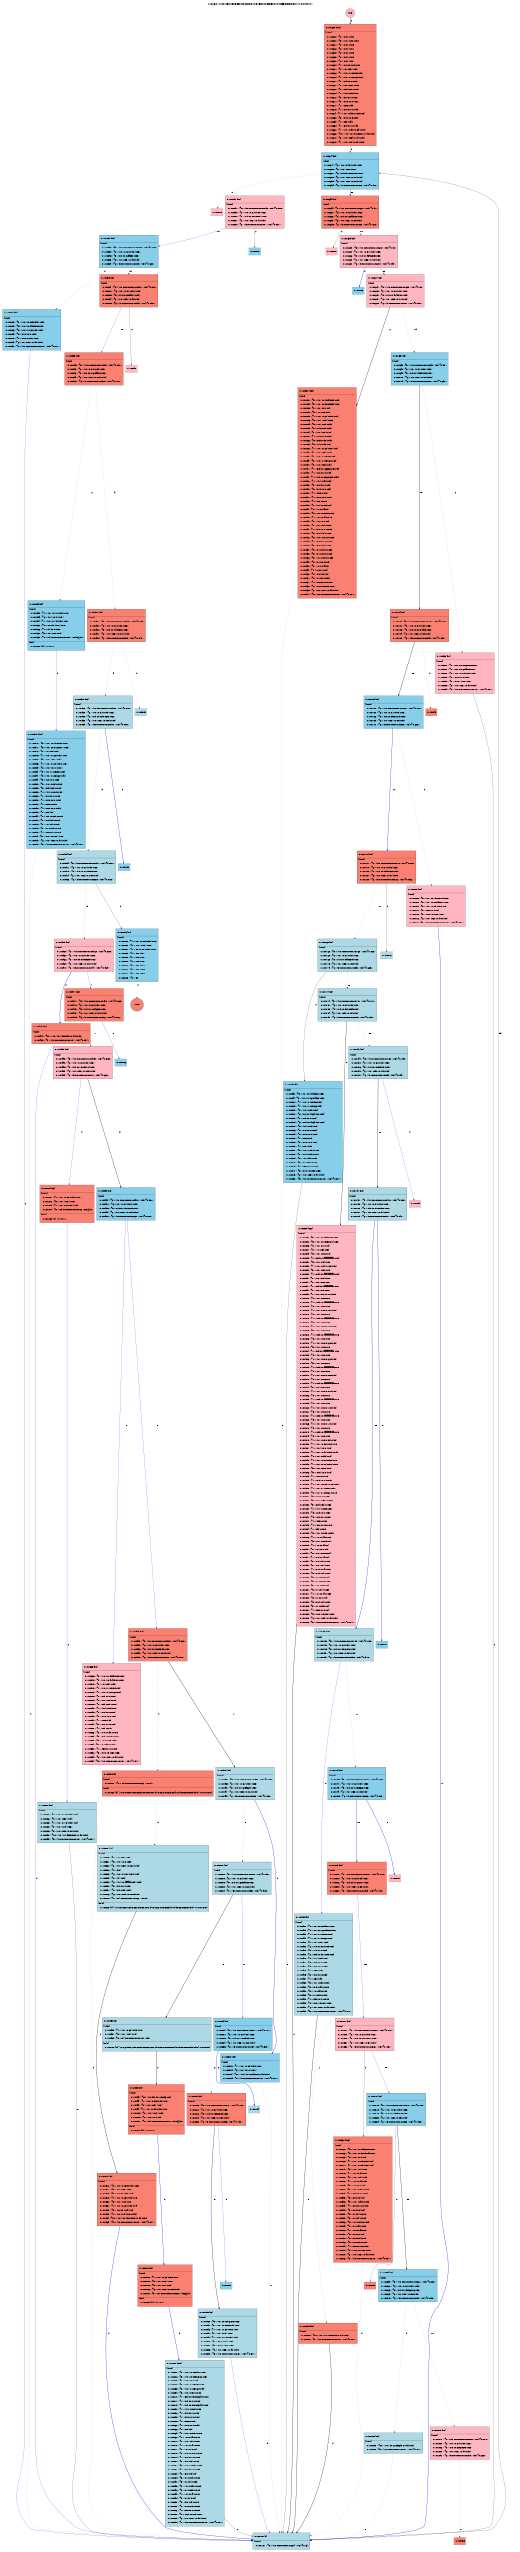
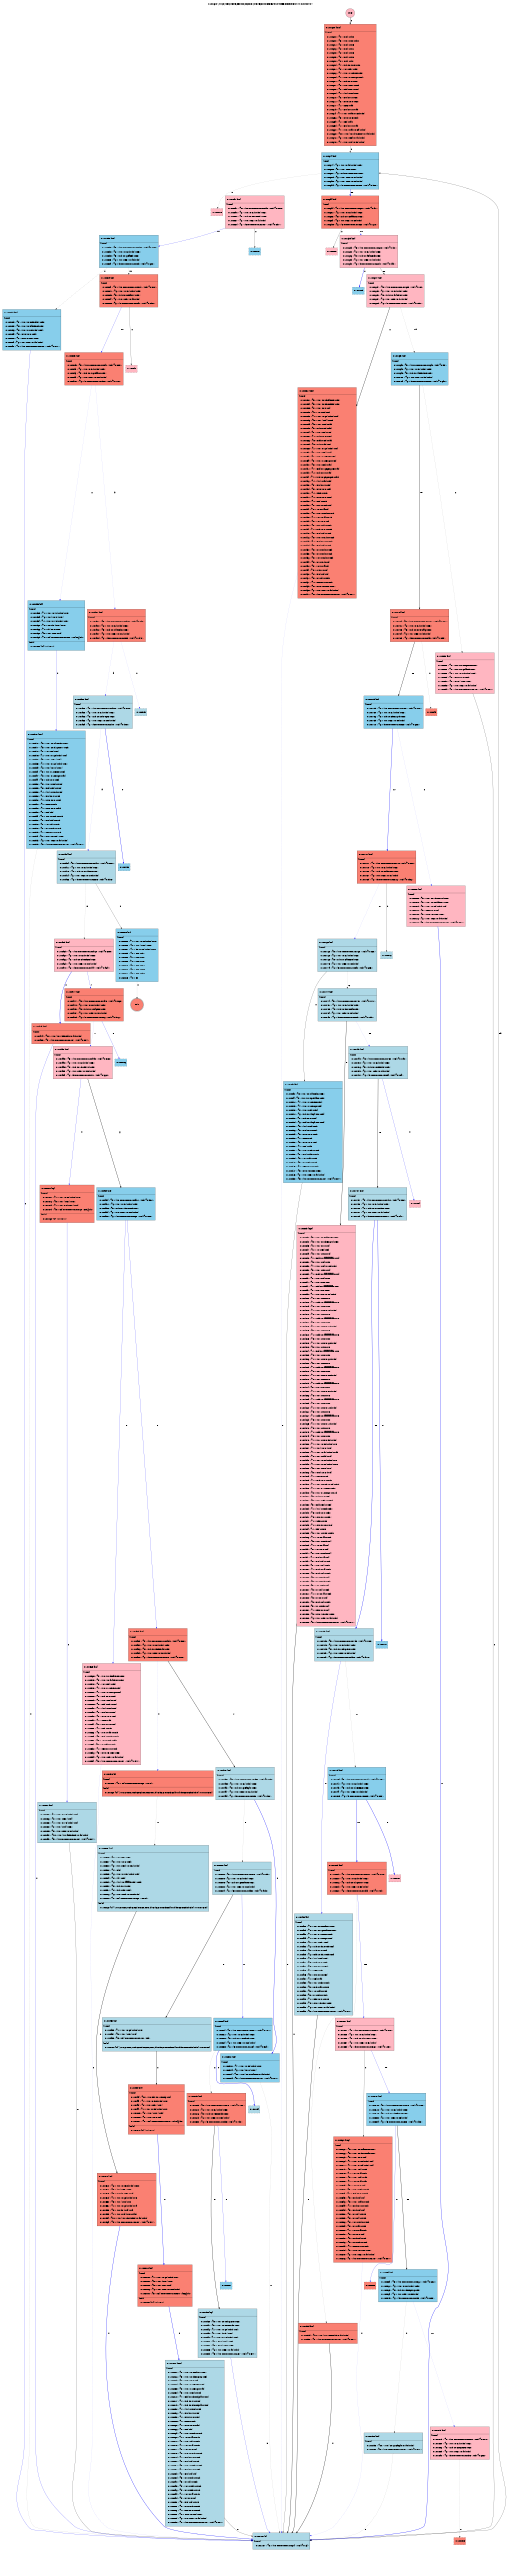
node "Users": label "Users" -> "Exit"
